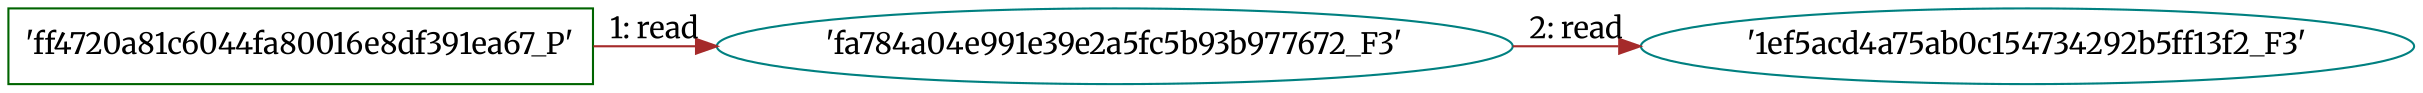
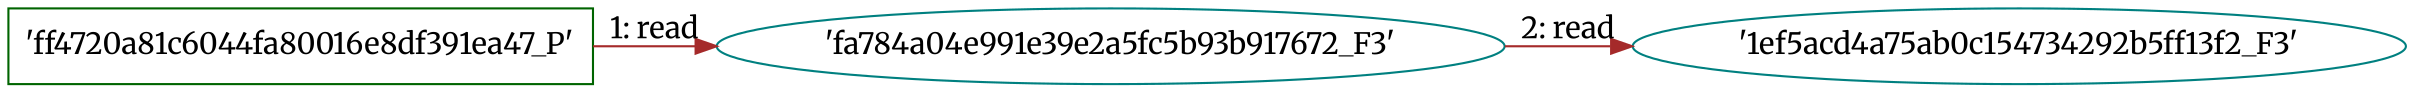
node "'ff4720a81c6044fa80016e8df391ea67_P'": label "'ff4720a81c6044fa80016e8df391ea67_P'" -> "'ff4720a81c6044fa80016e8df391ea47_P'"
node "'fa784a04e991e39e2a5fc5b93b977672_F3'": label "'fa784a04e991e39e2a5fc5b93b977672_F3'" -> "'fa784a04e991e39e2a5fc5b93b917672_F3'"
